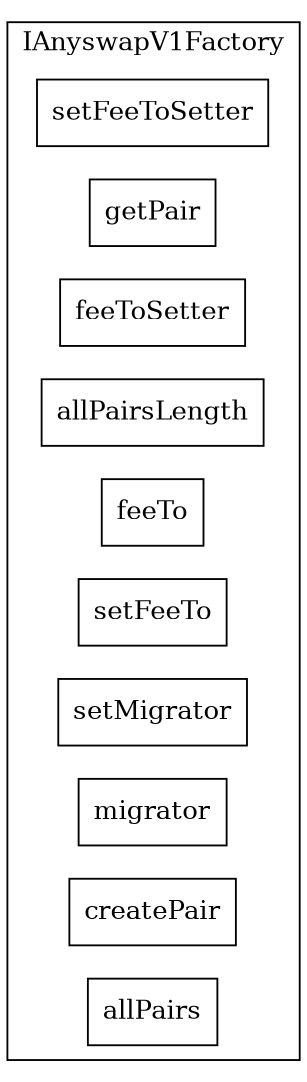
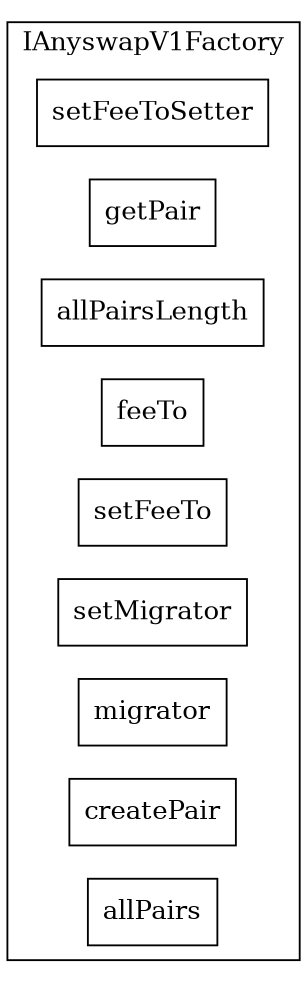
node "feeToSetter": removed
